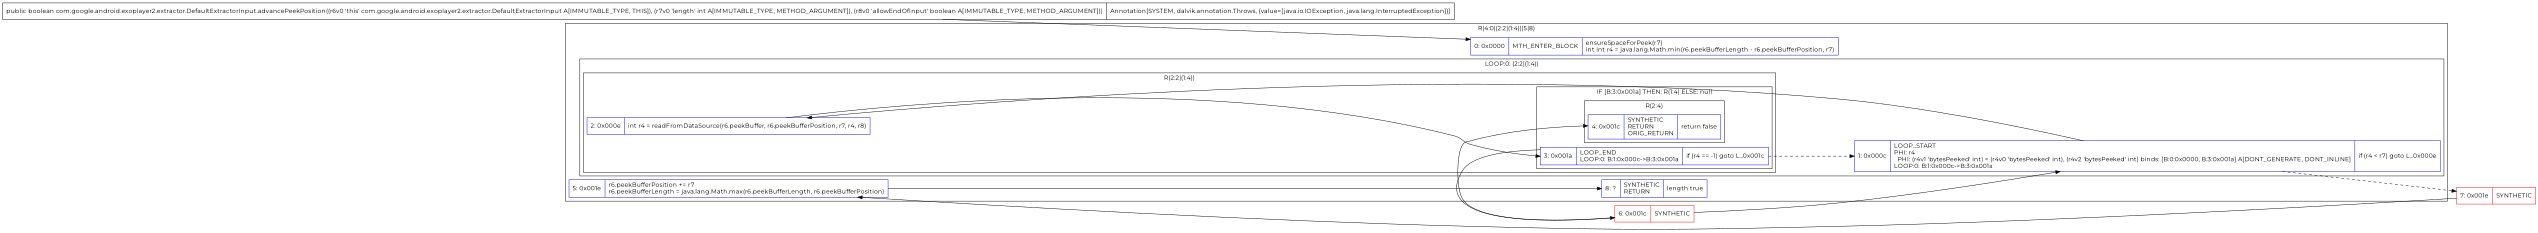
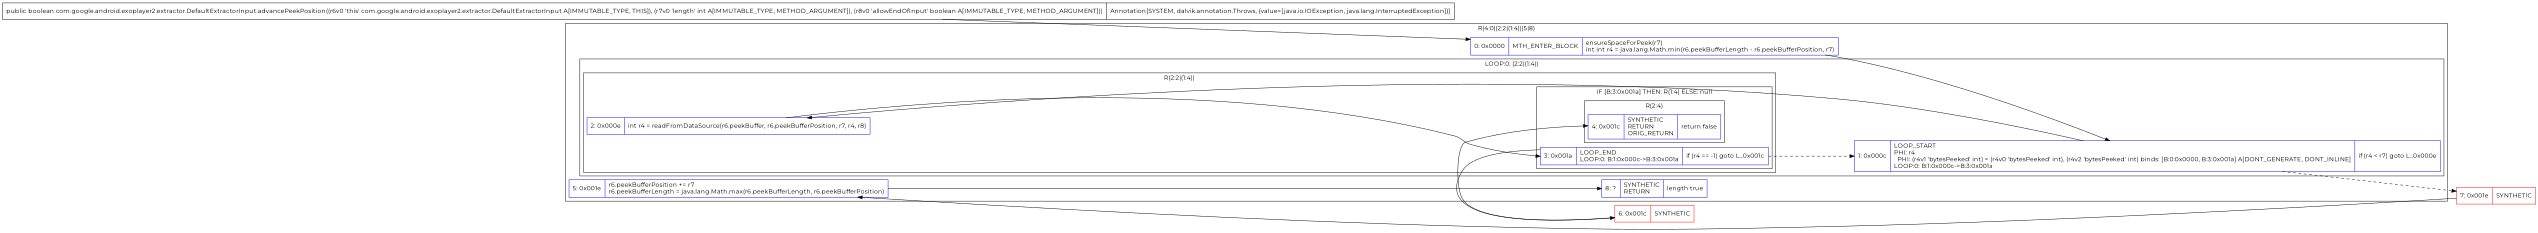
edge "6: 0x001c" -> "1: 0x000c": now "0: 0x0000" -> "1: 0x000c"
